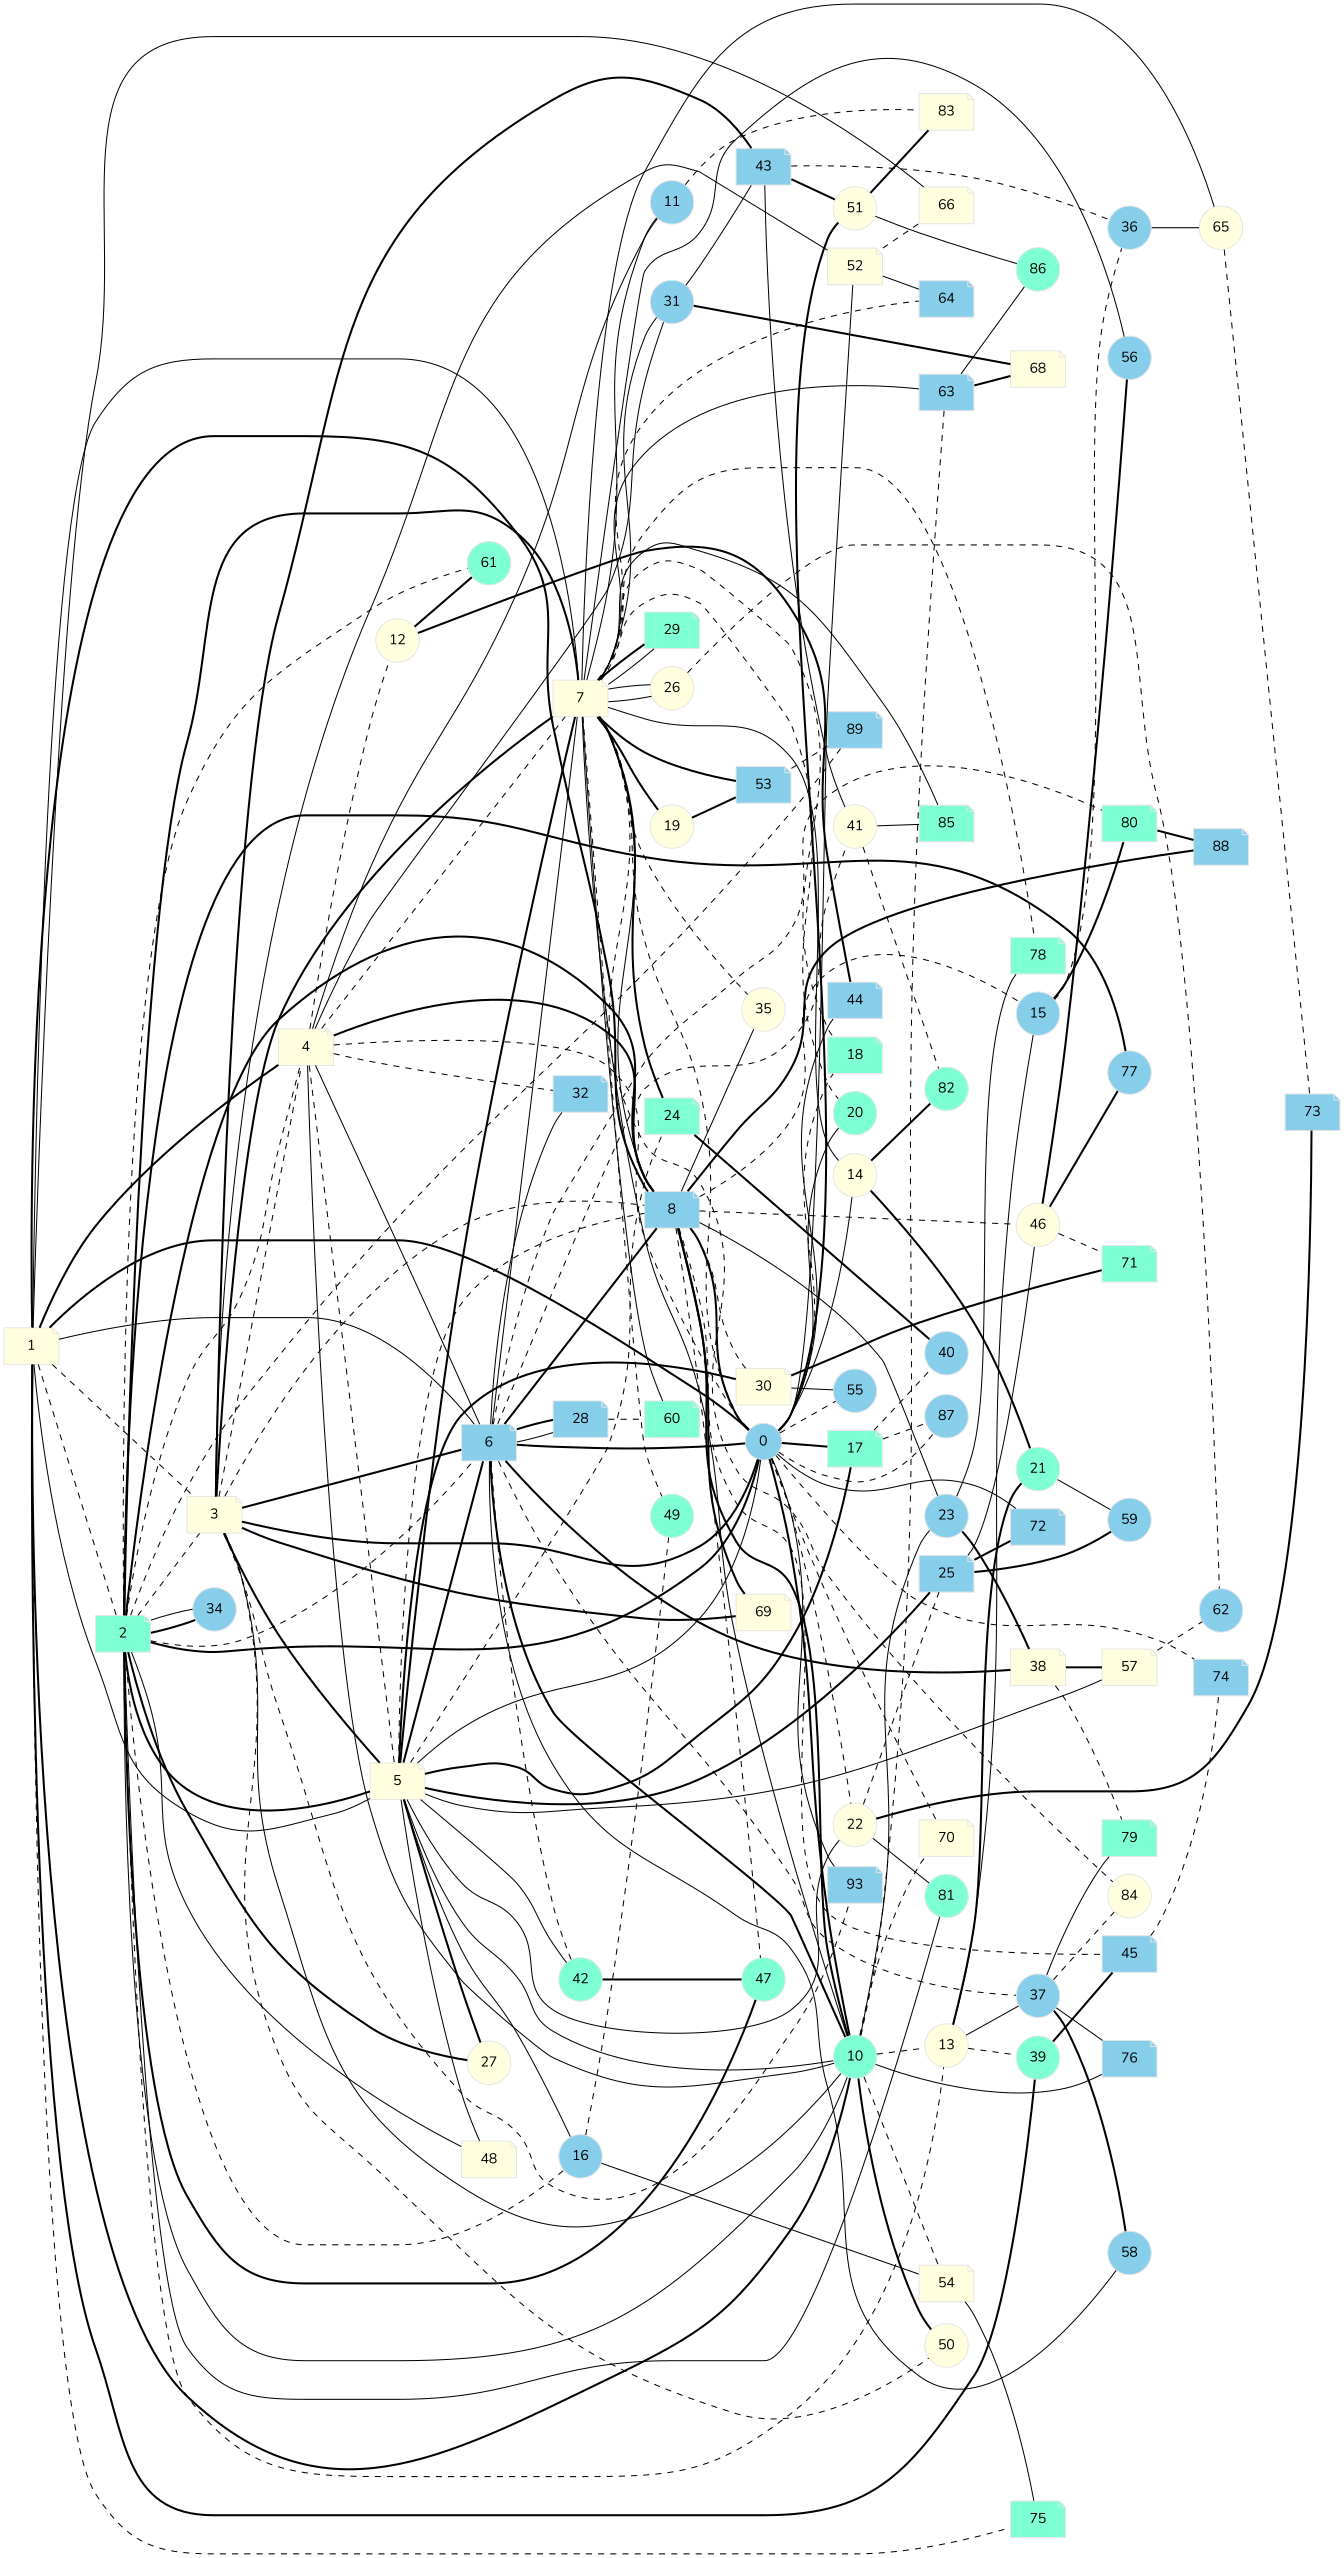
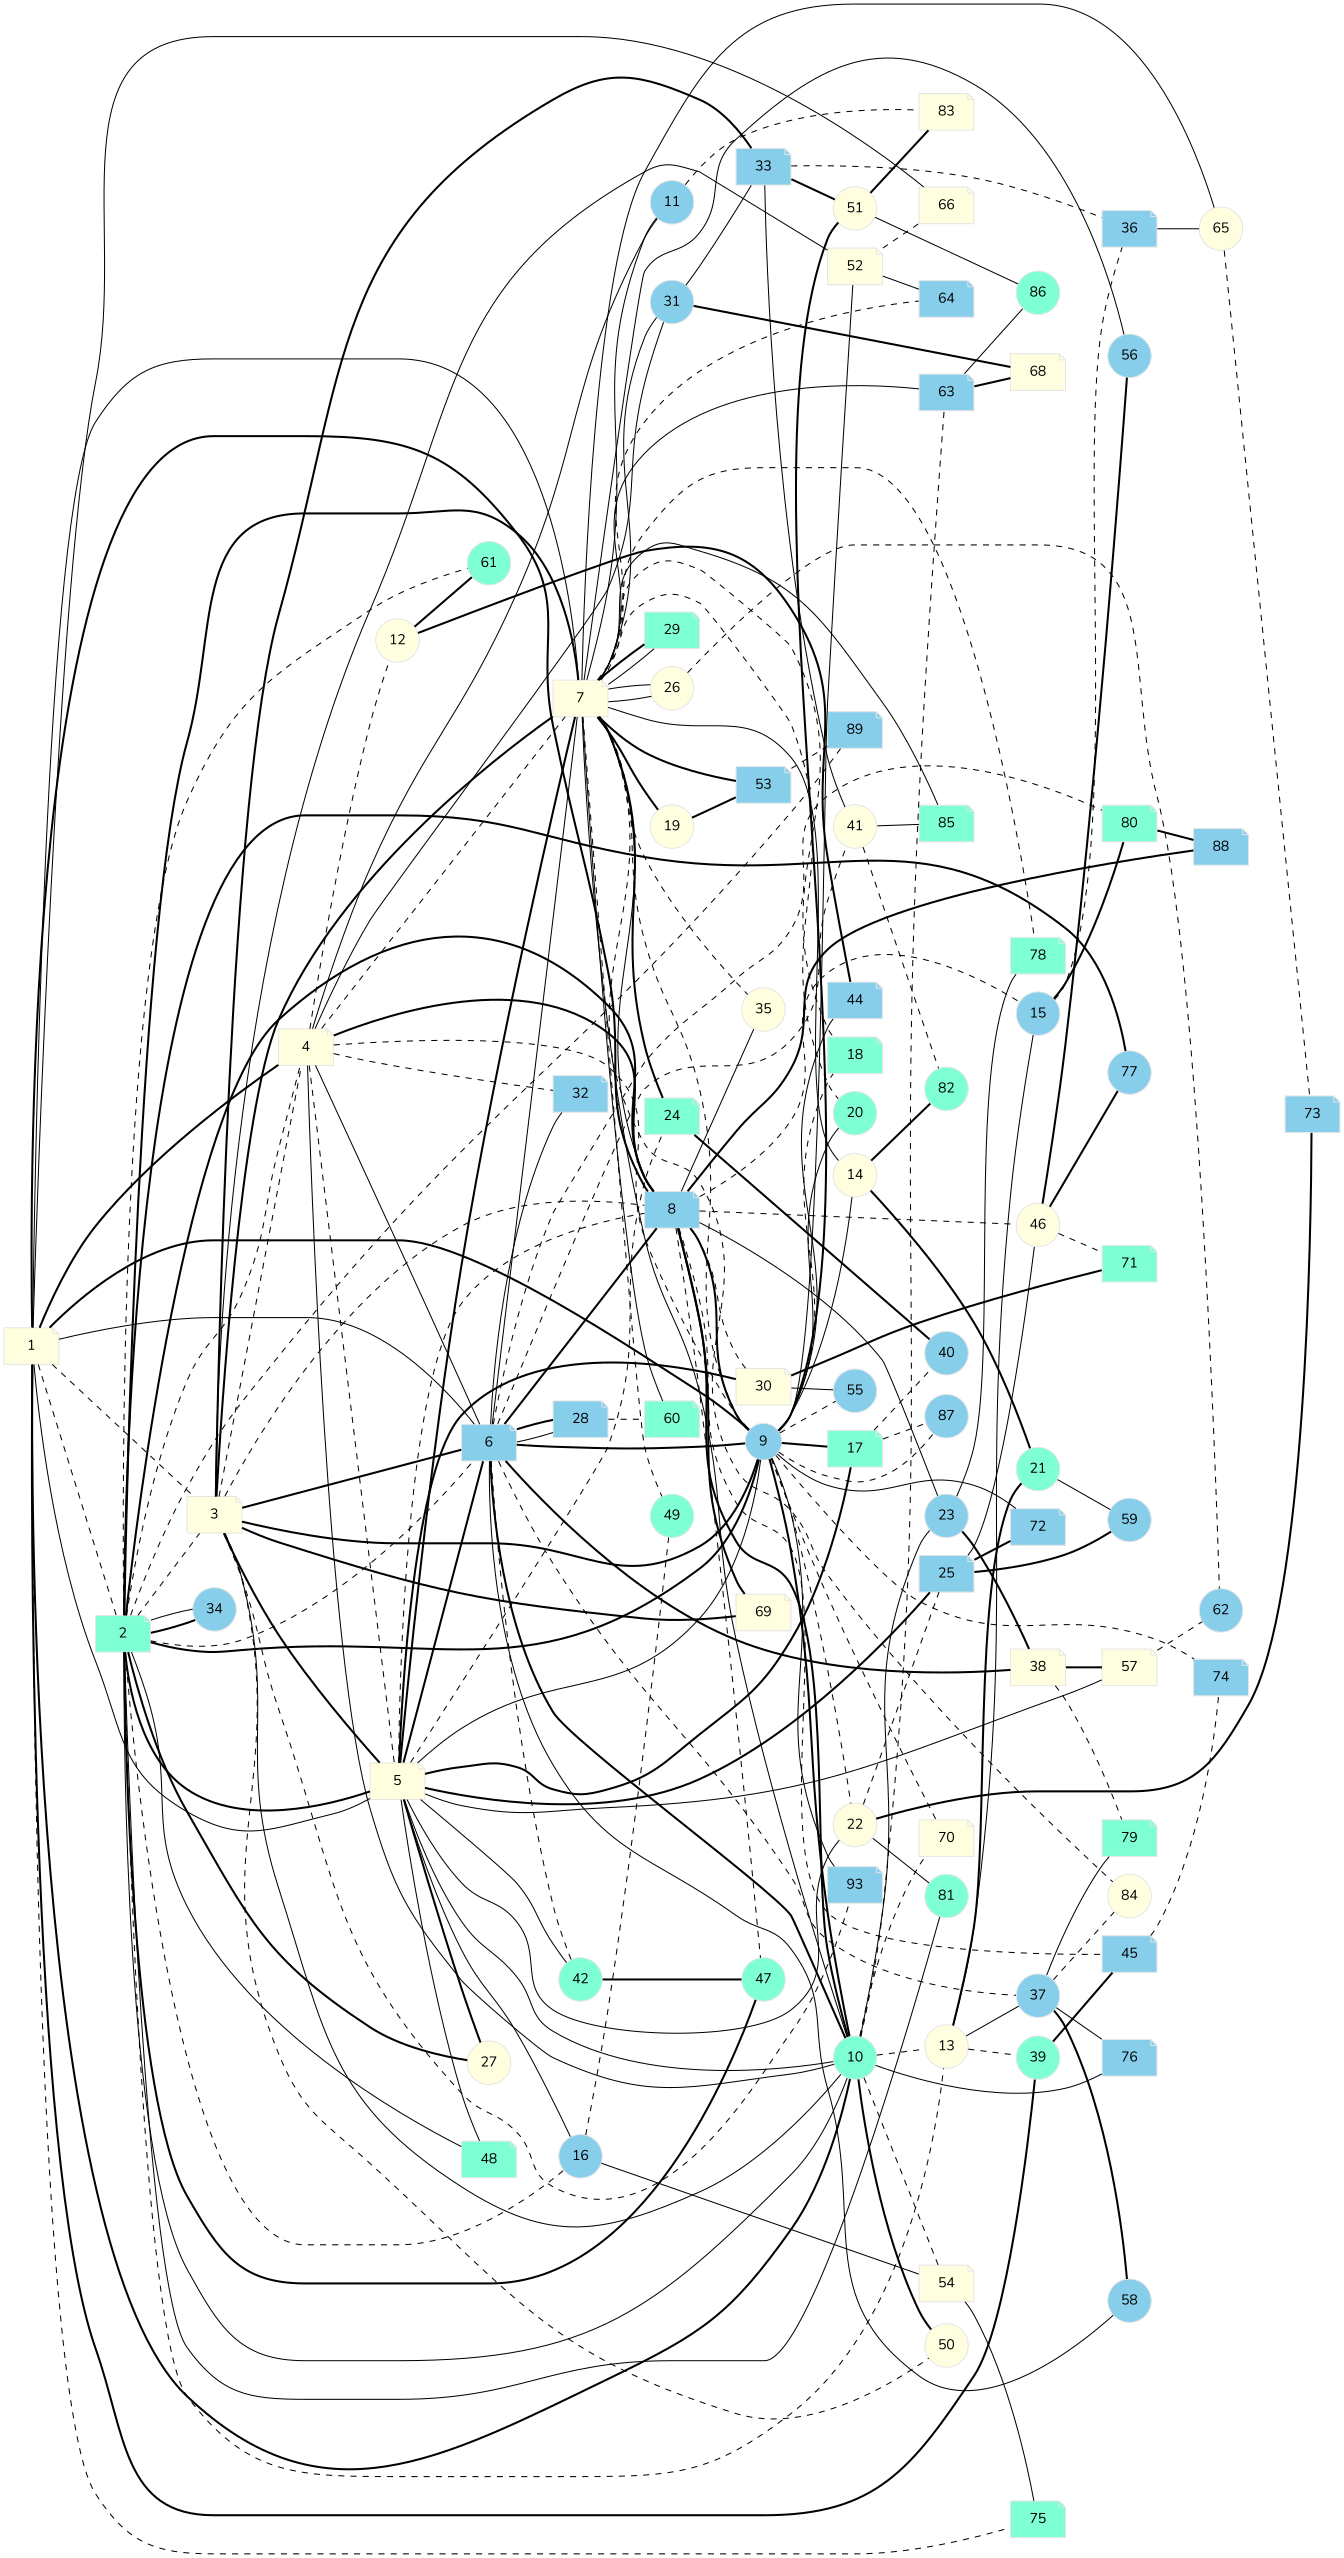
node "43": label "43" -> "33"
node "36": shape circle -> note
node "0": label "0" -> "9"
node "48": fillcolor lightyellow -> aquamarine
